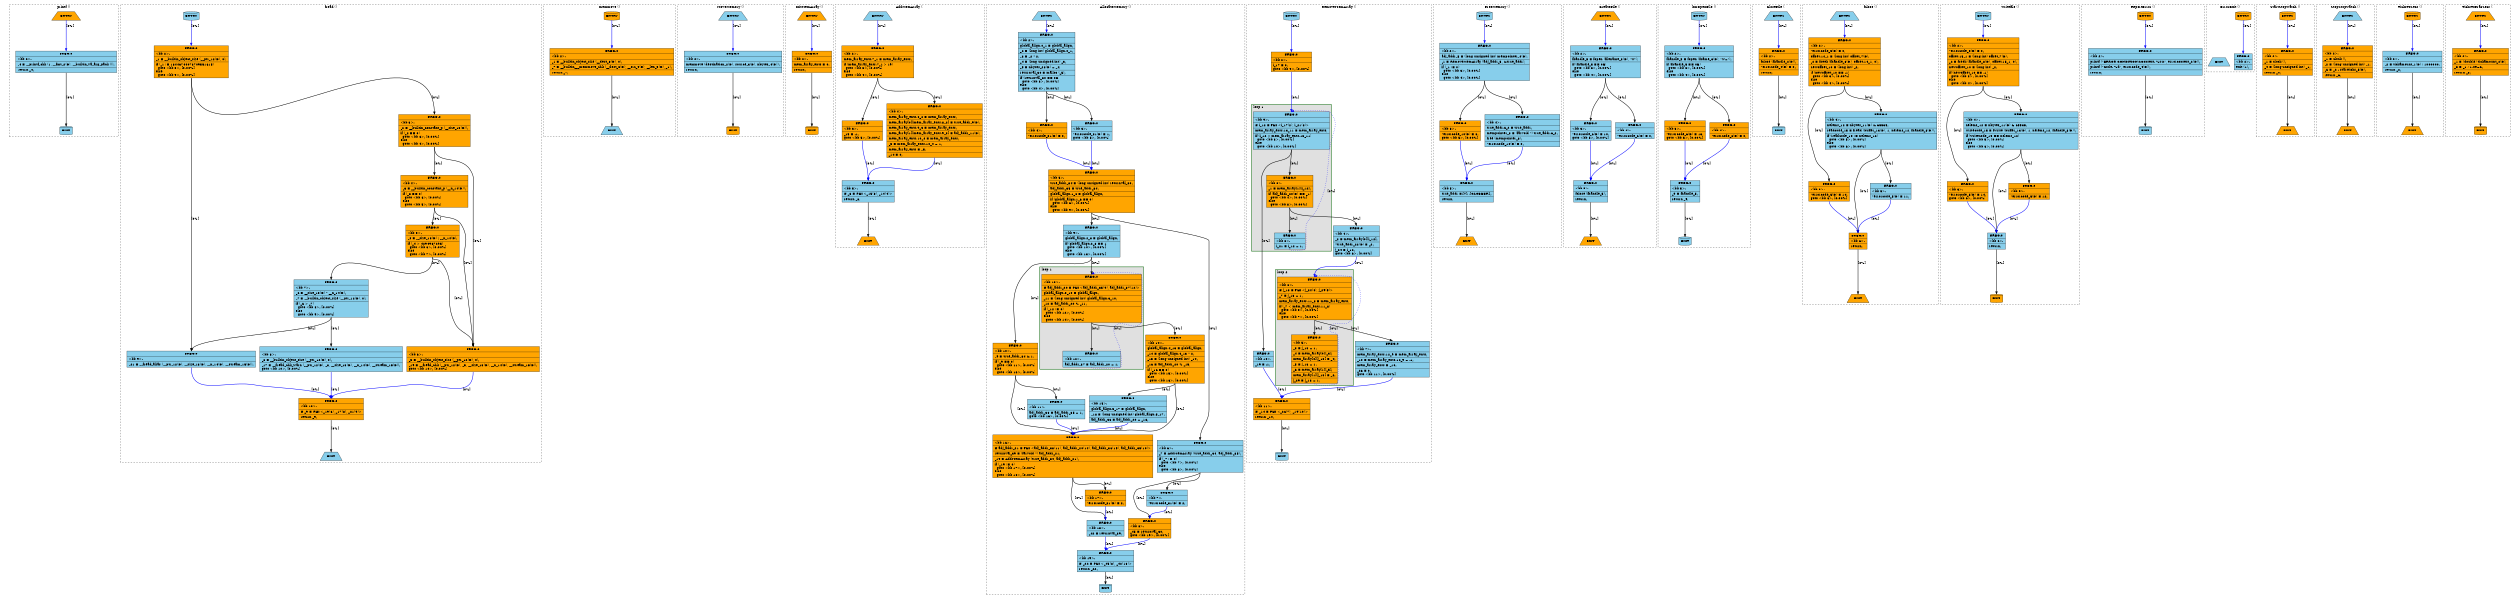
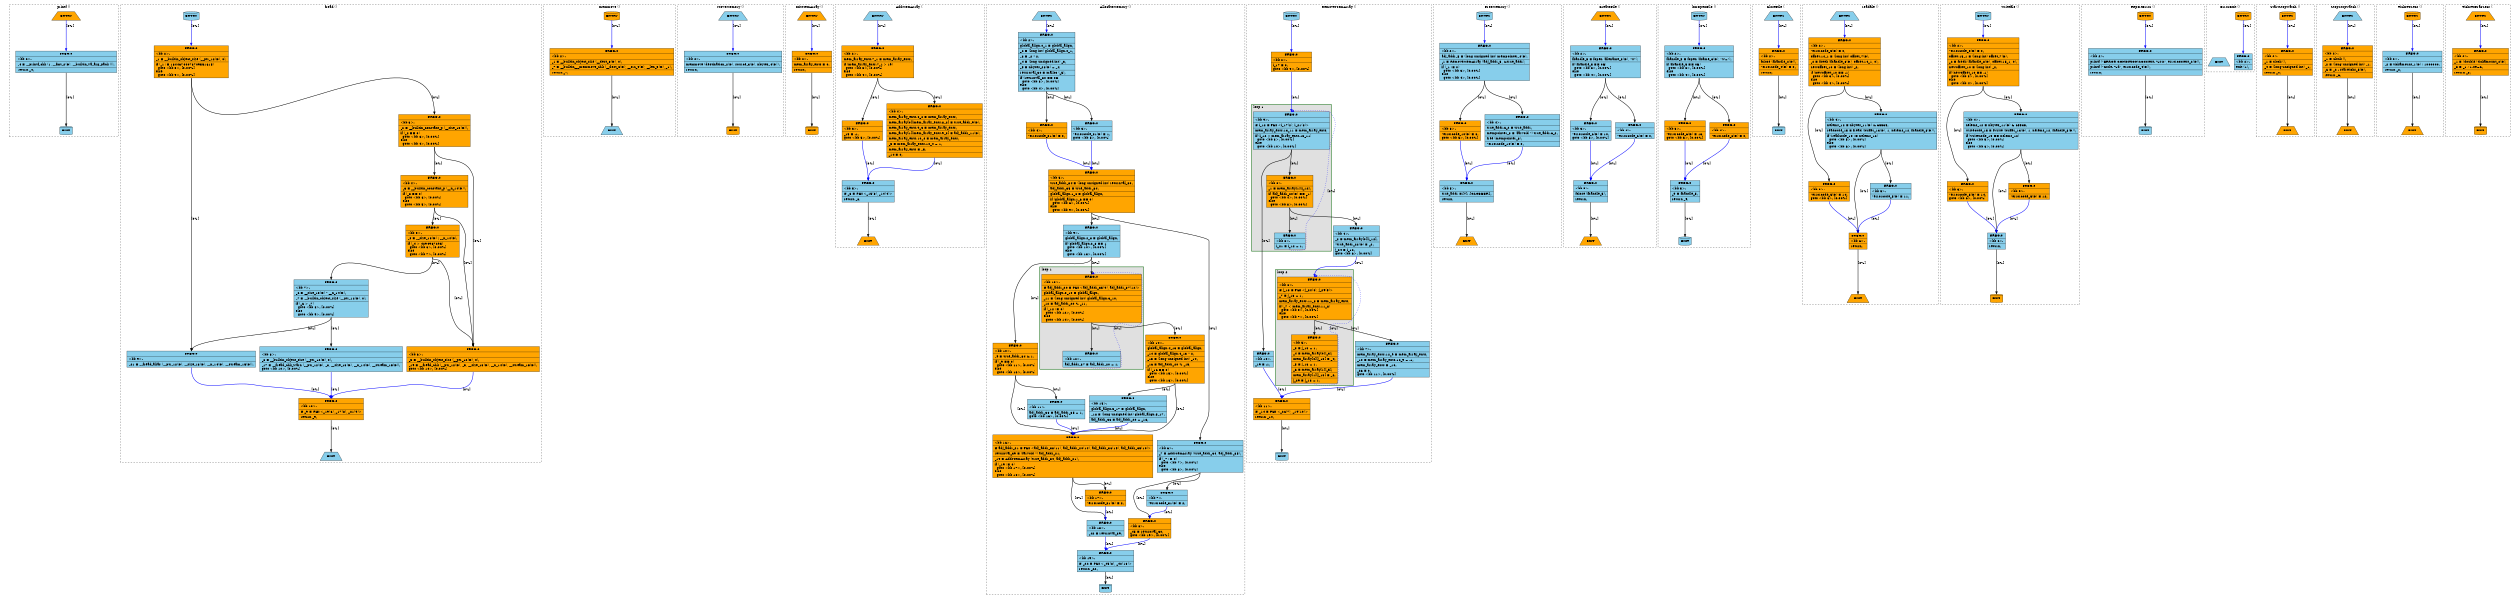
cluster "fclose ()": label "fclose ()" -> "readfile ()"
